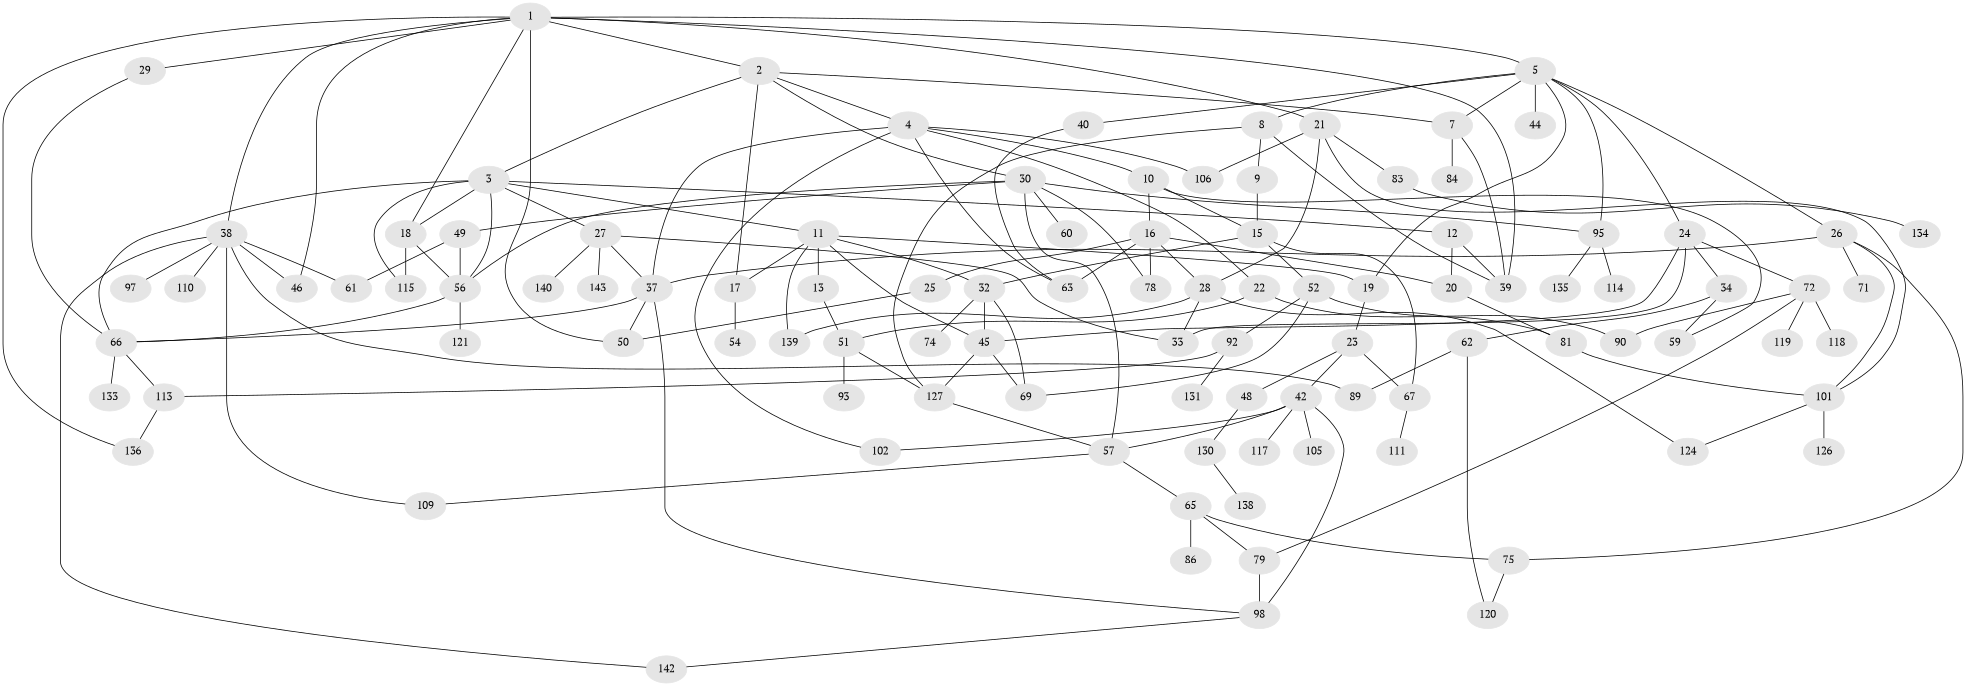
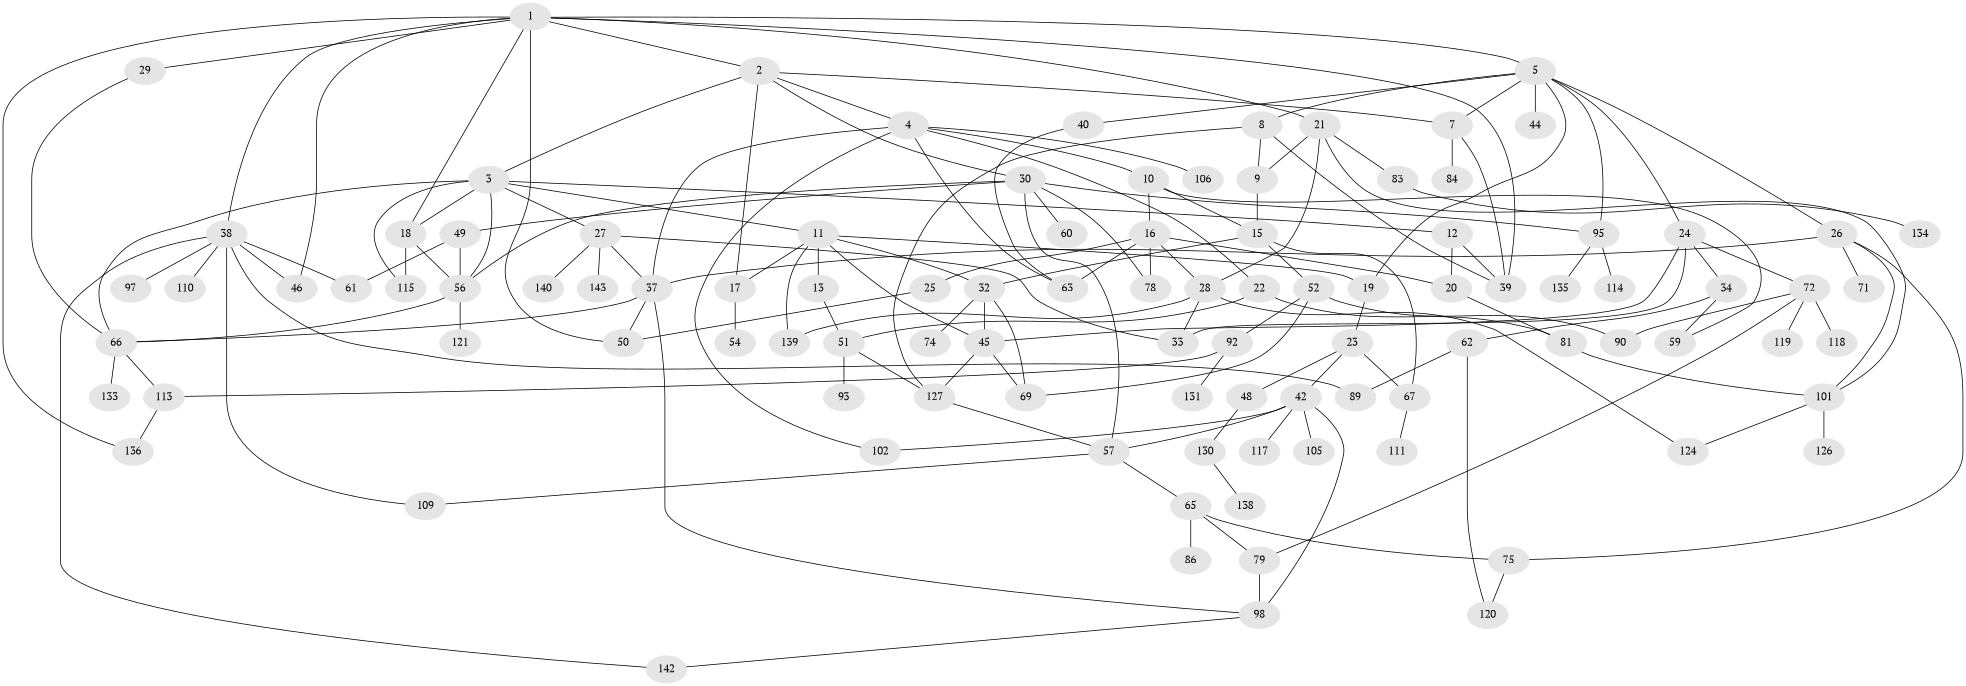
edge "21" -- "106": now "21" -- "9"
